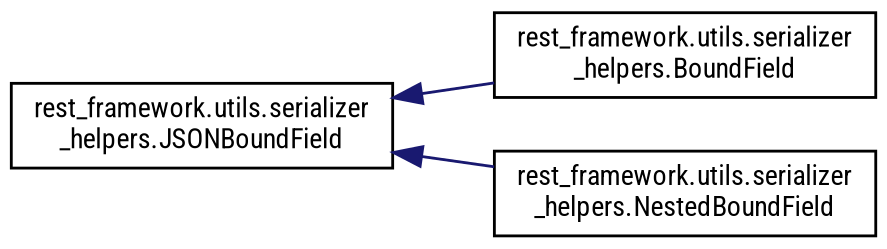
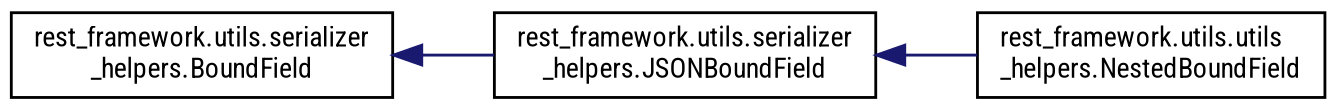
edge "rest_framework.utils.serializer _helpers.BoundField" -> "rest_framework.utils.serializer _helpers.JSONBoundField": reversed
node "rest_framework.utils.serializer _helpers.NestedBoundField": label "rest_framework.utils.serializer _helpers.NestedBoundField" -> "rest_framework.utils.utils _helpers.NestedBoundField"
